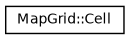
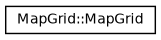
node "MapGrid::Cell": label "MapGrid::Cell" -> "MapGrid::MapGrid"
